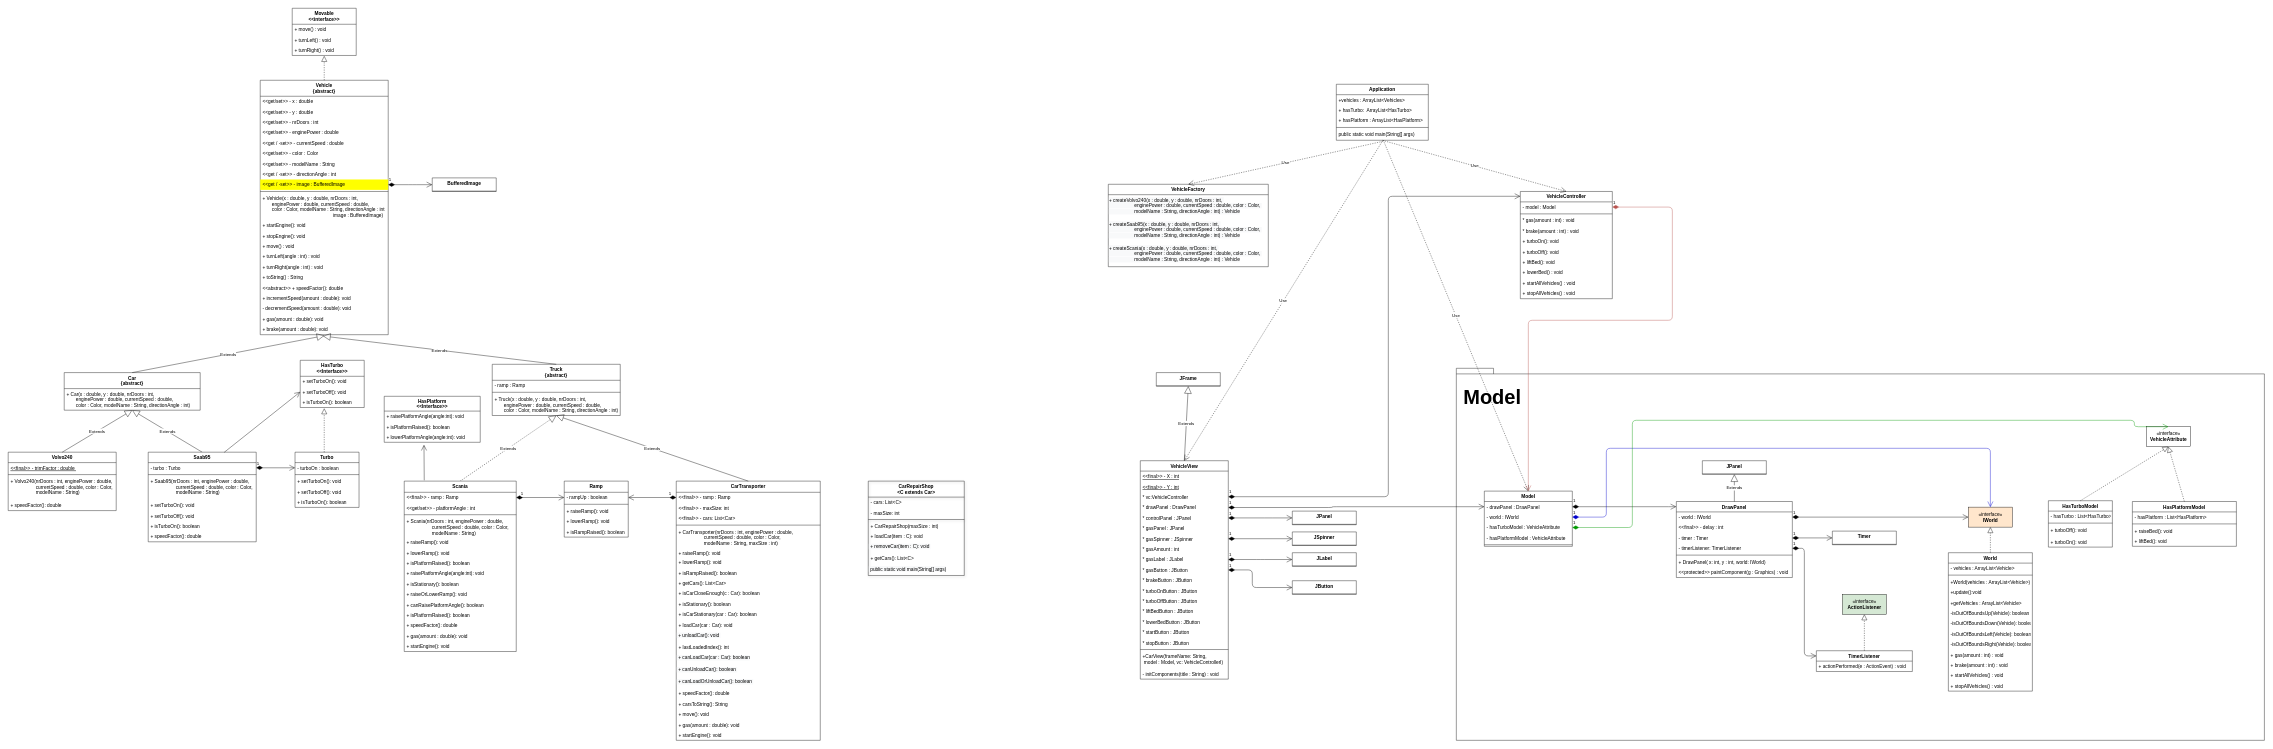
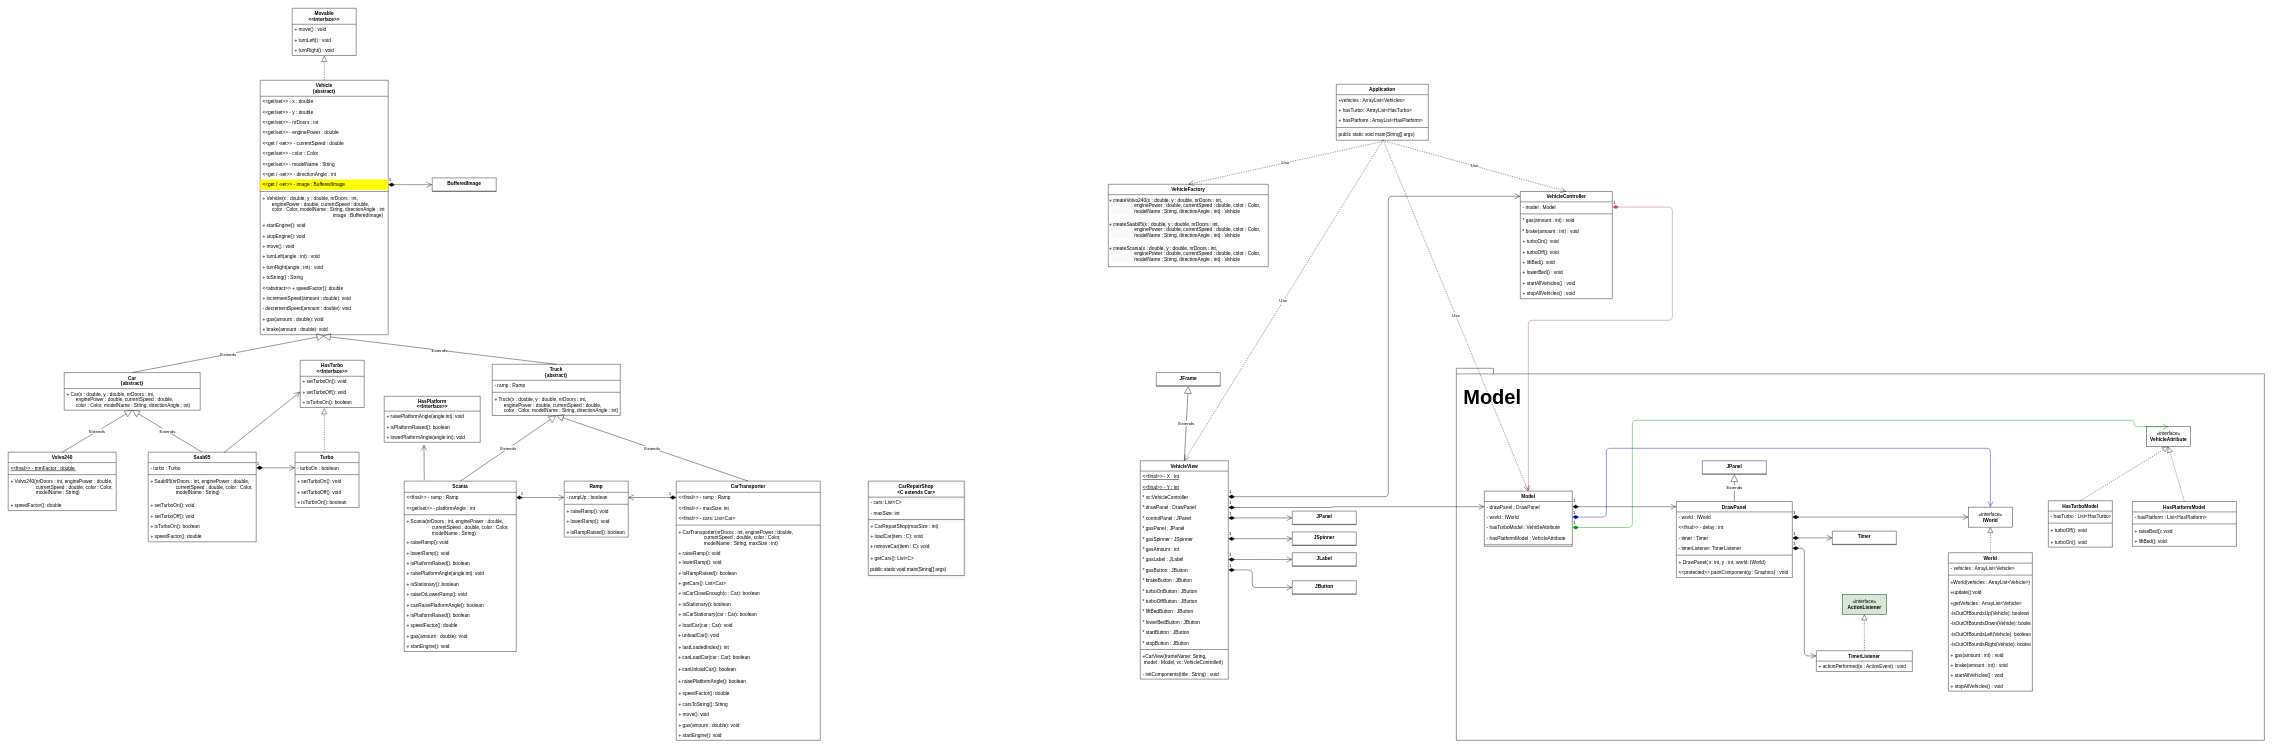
edge "Scania" -> "Truck {abstract}": style dashed -> solid
node "«interface» IWorld": fillcolor #ffe6cc -> #ffffff
node "+ canLoadOrUnloadCar(): boolean": label "+ canLoadOrUnloadCar(): boolean" -> "+ raisePlatformAngle(): boolean"
